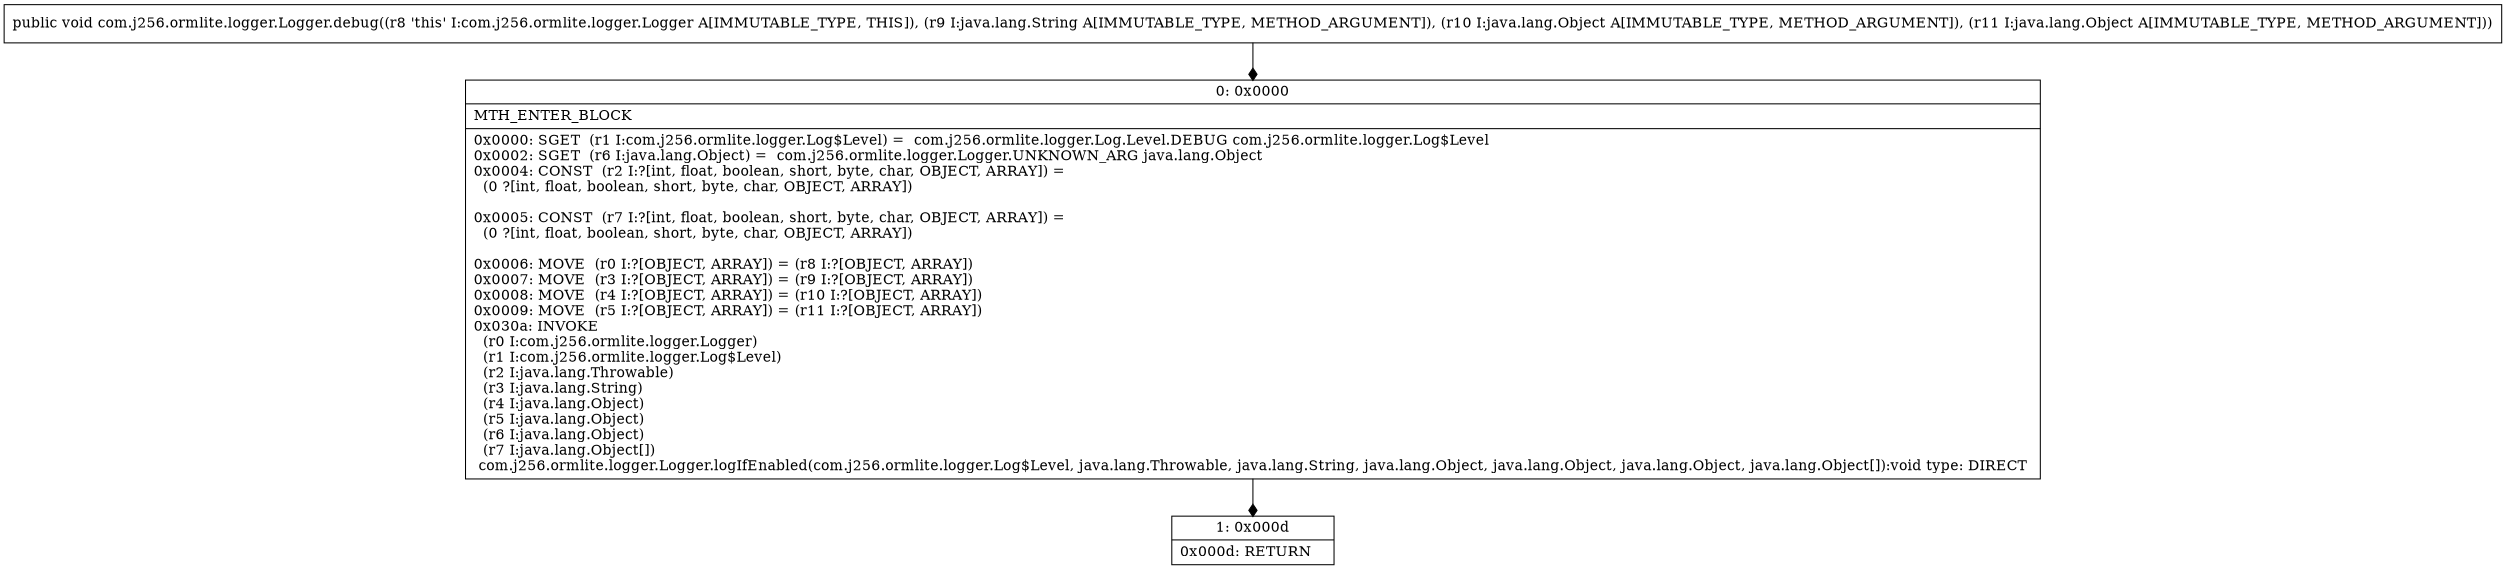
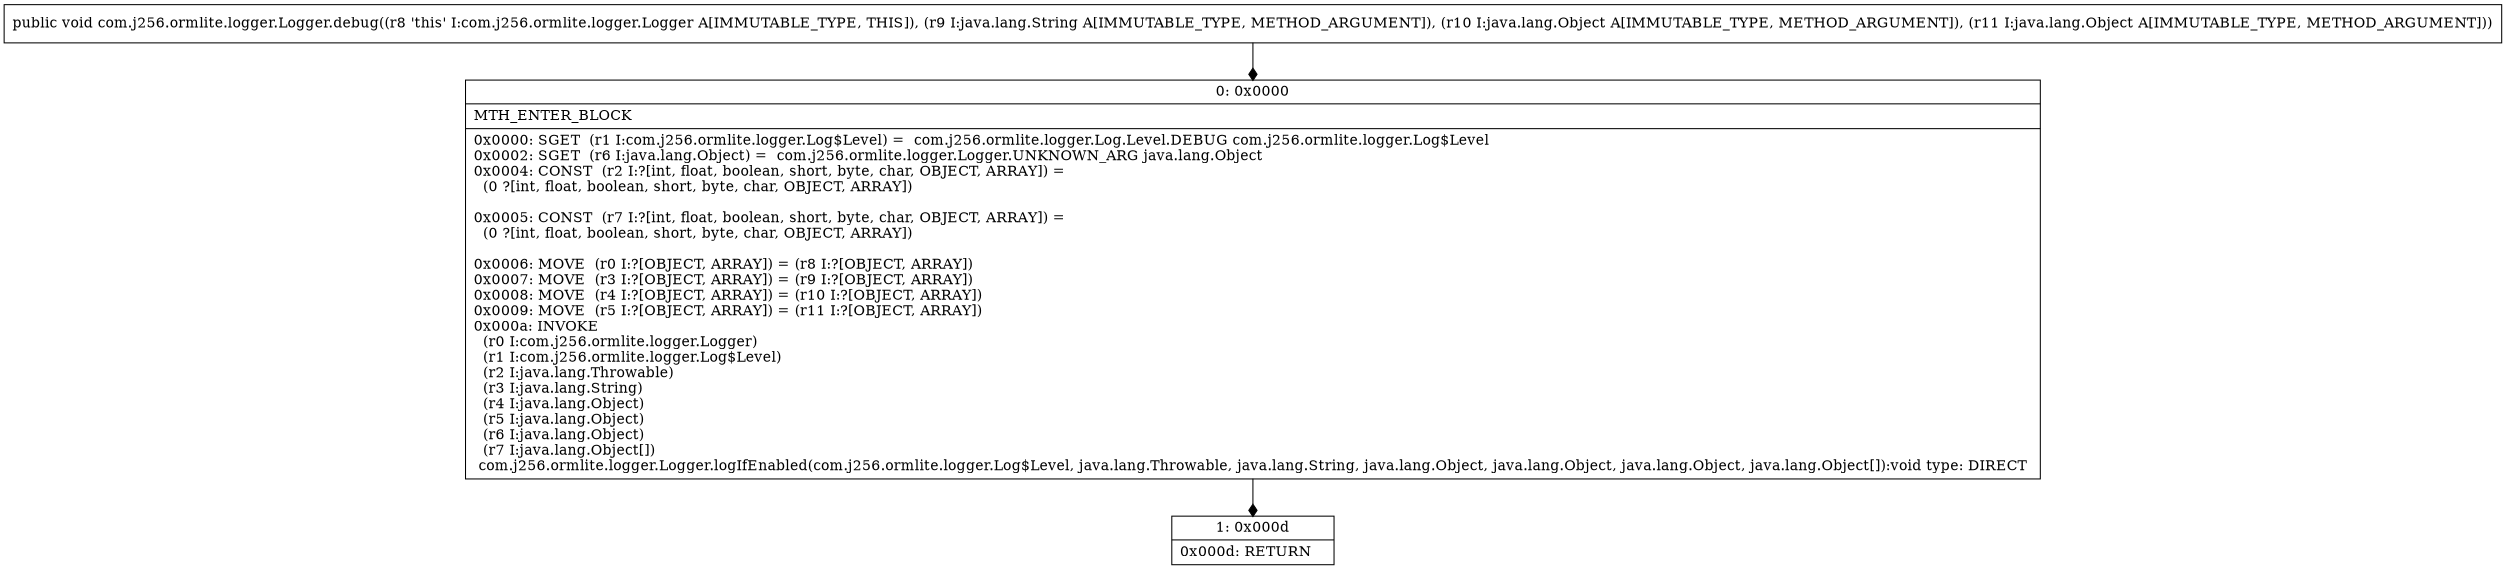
node "0: 0x0000": text "0x030a: INVOKE" -> "0x000a: INVOKE"
